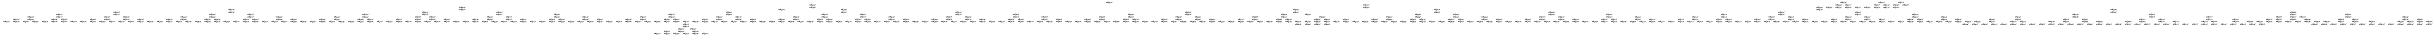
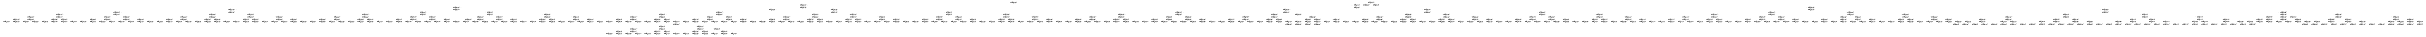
node "Node{data=[3005, 3005]}": removed
node "Node{data=[3172, 3172]}": added
